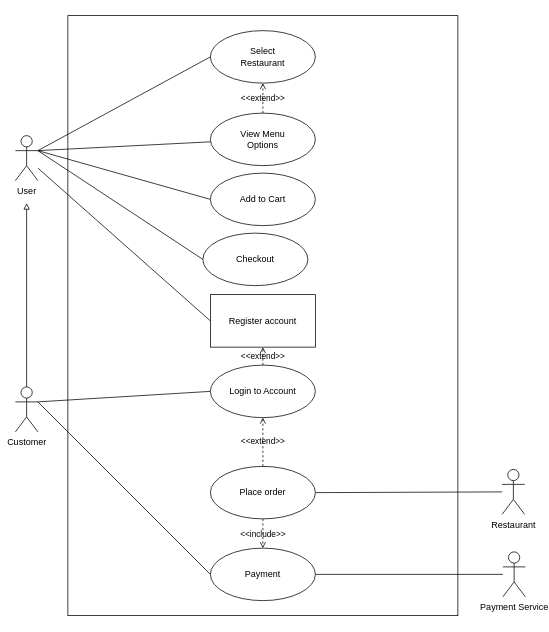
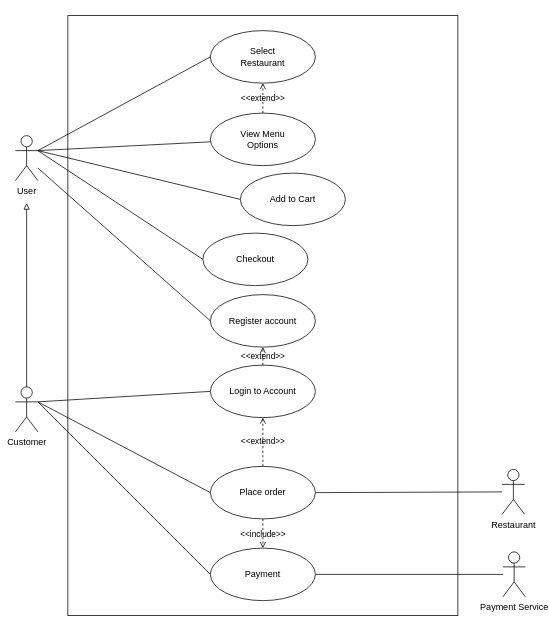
node "Add to Cart": moved (263, 199) -> (293, 199)
node "Register account": shape rectangle -> ellipse
edge "Customer" -- "Place order": added
